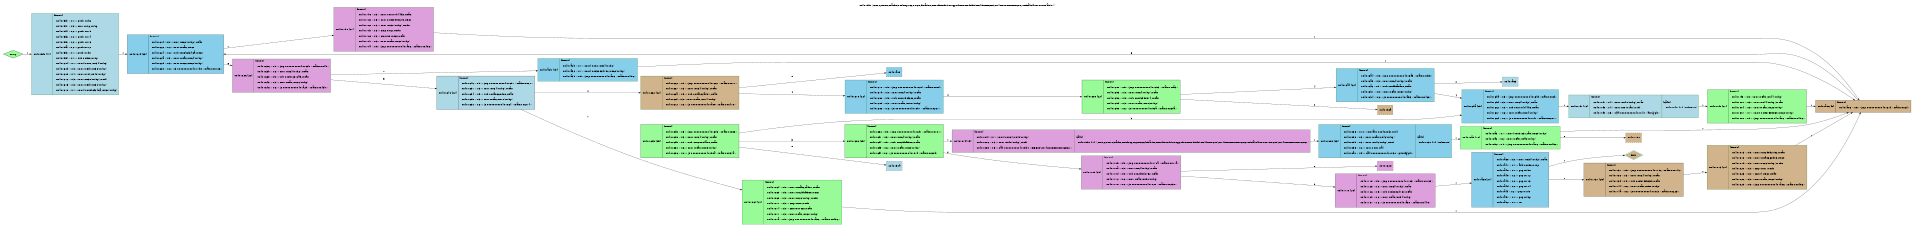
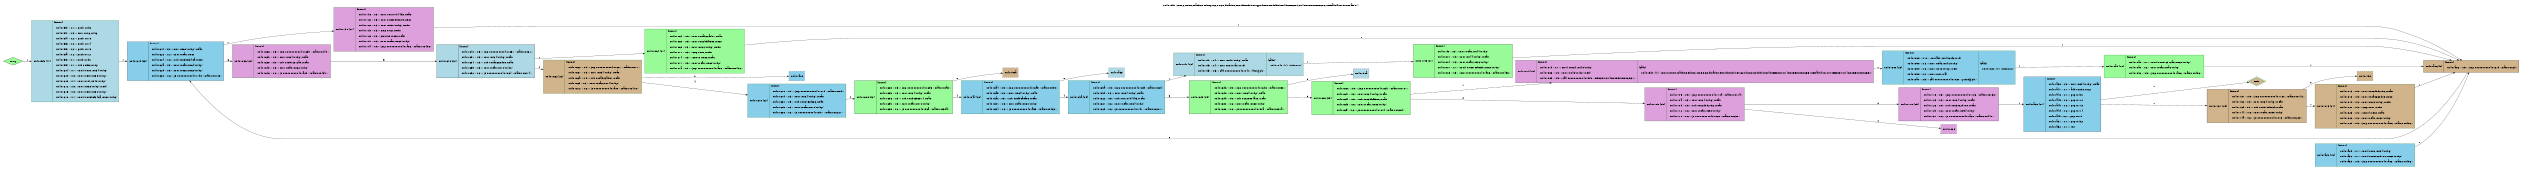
edge "0x401636 [22]" -> "0x401a2b [19]": removed, label "1"
edge "0x4016d3 [25]" -> "0x4016ba [25]": reversed
edge "0x4018a5 [18]" -> "0x401750": now "0x401737 [25]" -> "0x401750"
